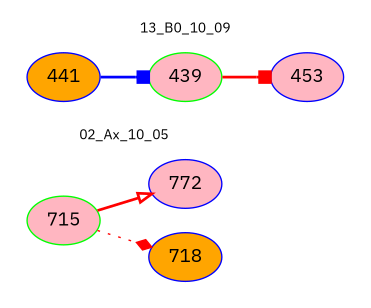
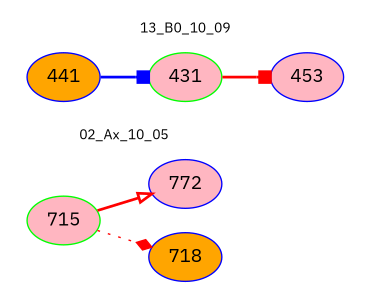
node "439": label "439" -> "431"
